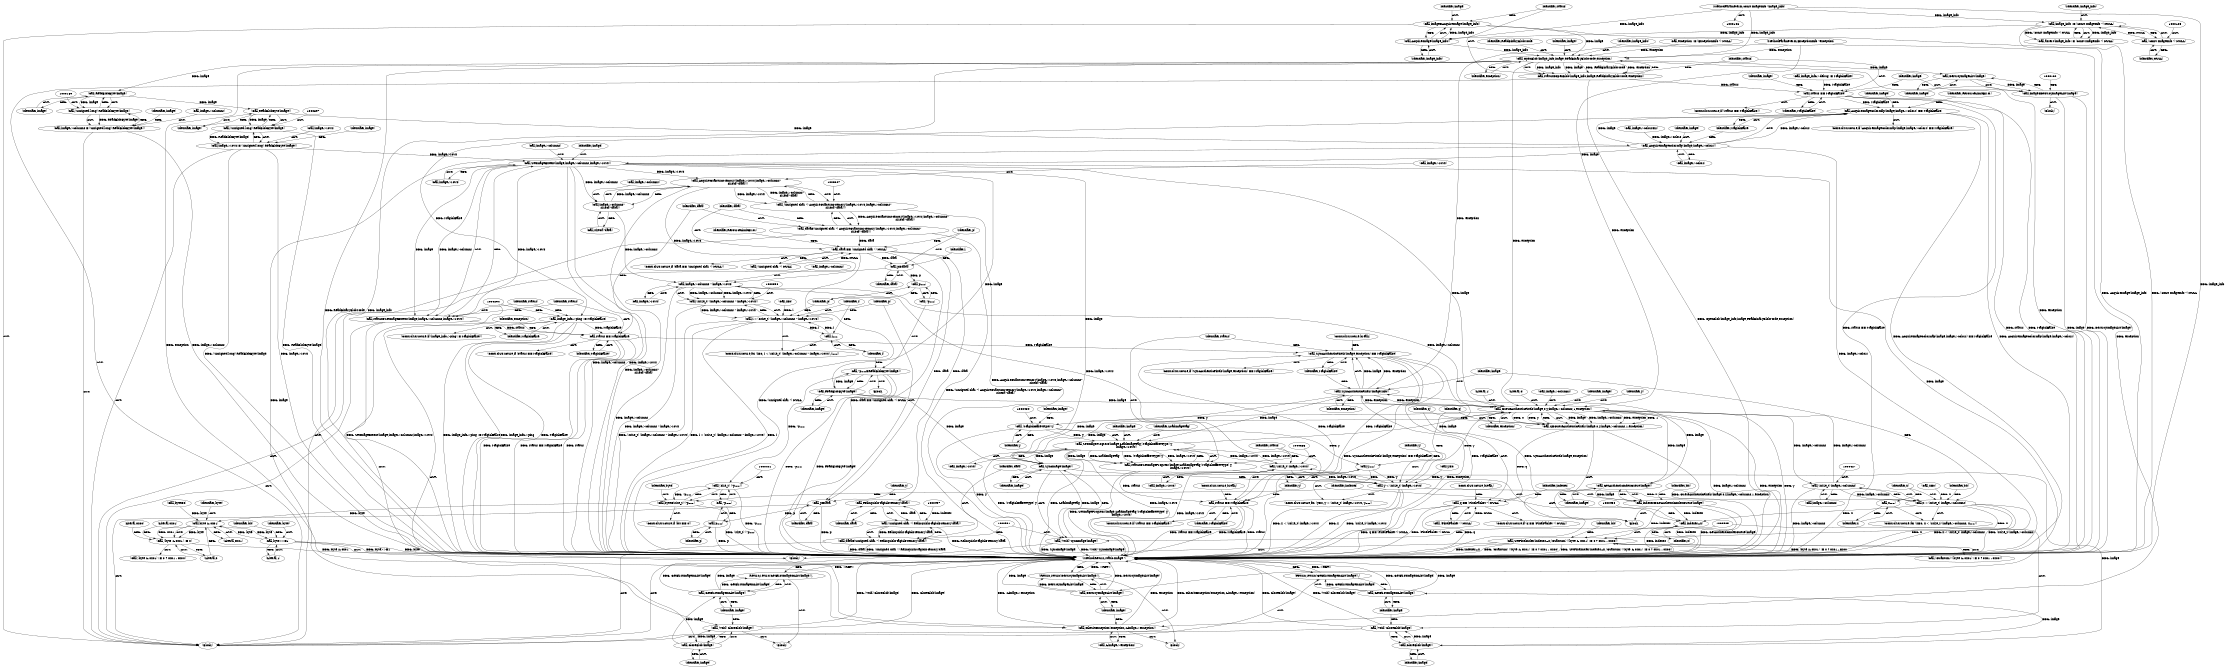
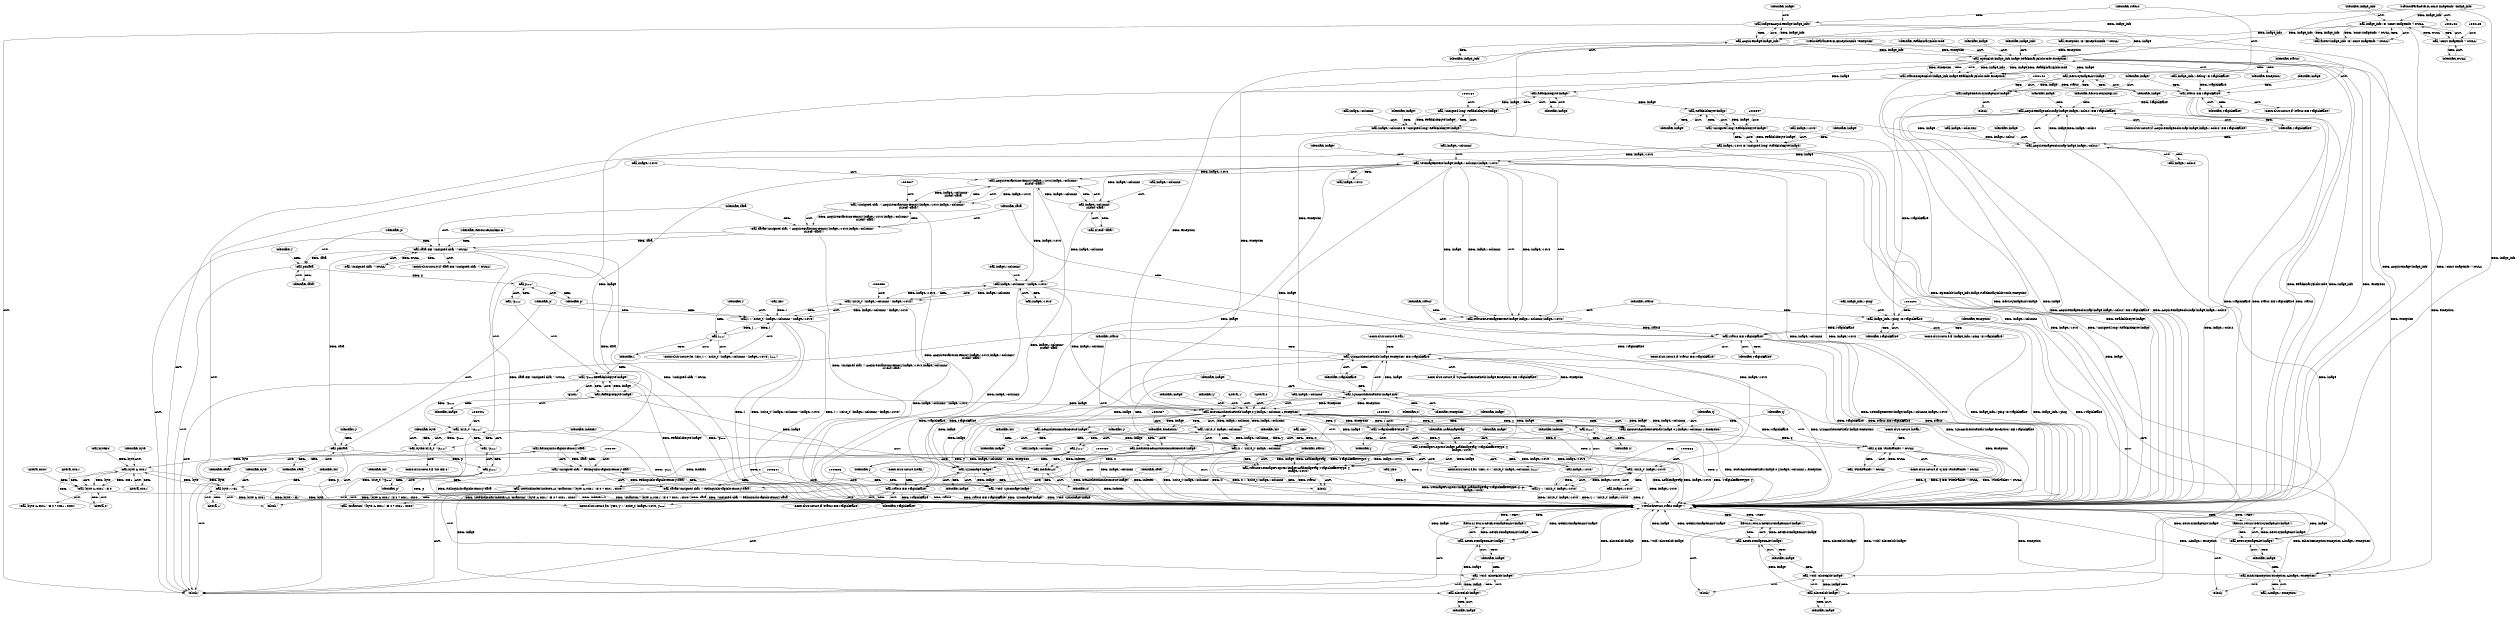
node "(Call,image_info->ping)": added
edge "(Call,y < (ssize_t) image->rows)" -> "(Call,x < (ssize_t) image->columns)": now "(Call,x++)" -> "(Call,x < (ssize_t) image->columns)"
edge "1000497" -> "(Call,(unsigned char *) RelinquishMagickMemory(data))": label "DDG: indexes" -> "AST: "
